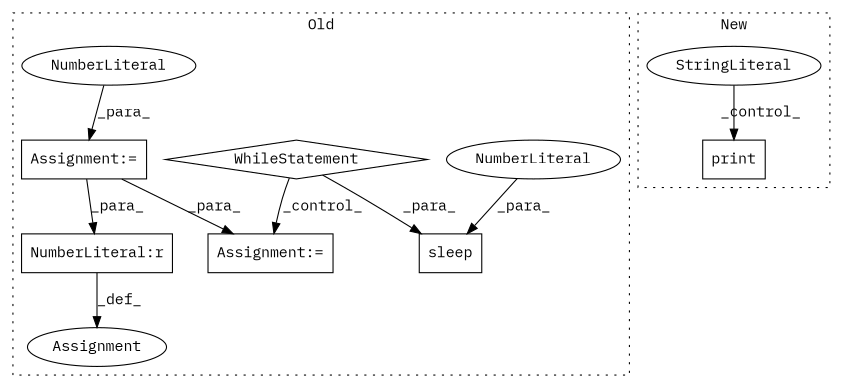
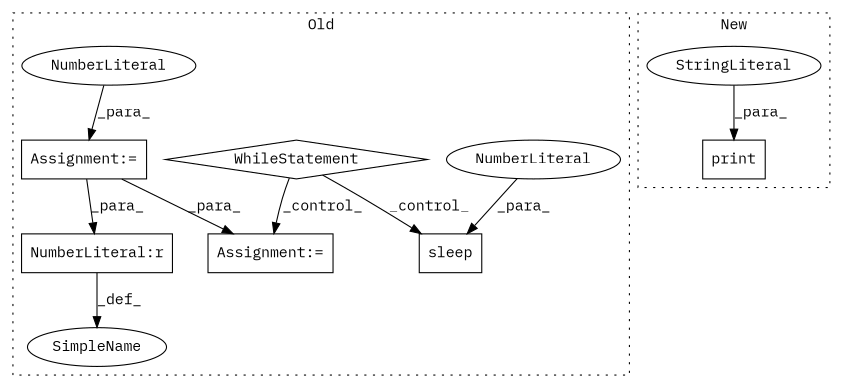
edge "StringLiteral" -> "print": label "_control_" -> "_para_"
edge "WhileStatement" -> "sleep": label "_para_" -> "_control_"
node "Assignment": label "Assignment" -> "SimpleName"
